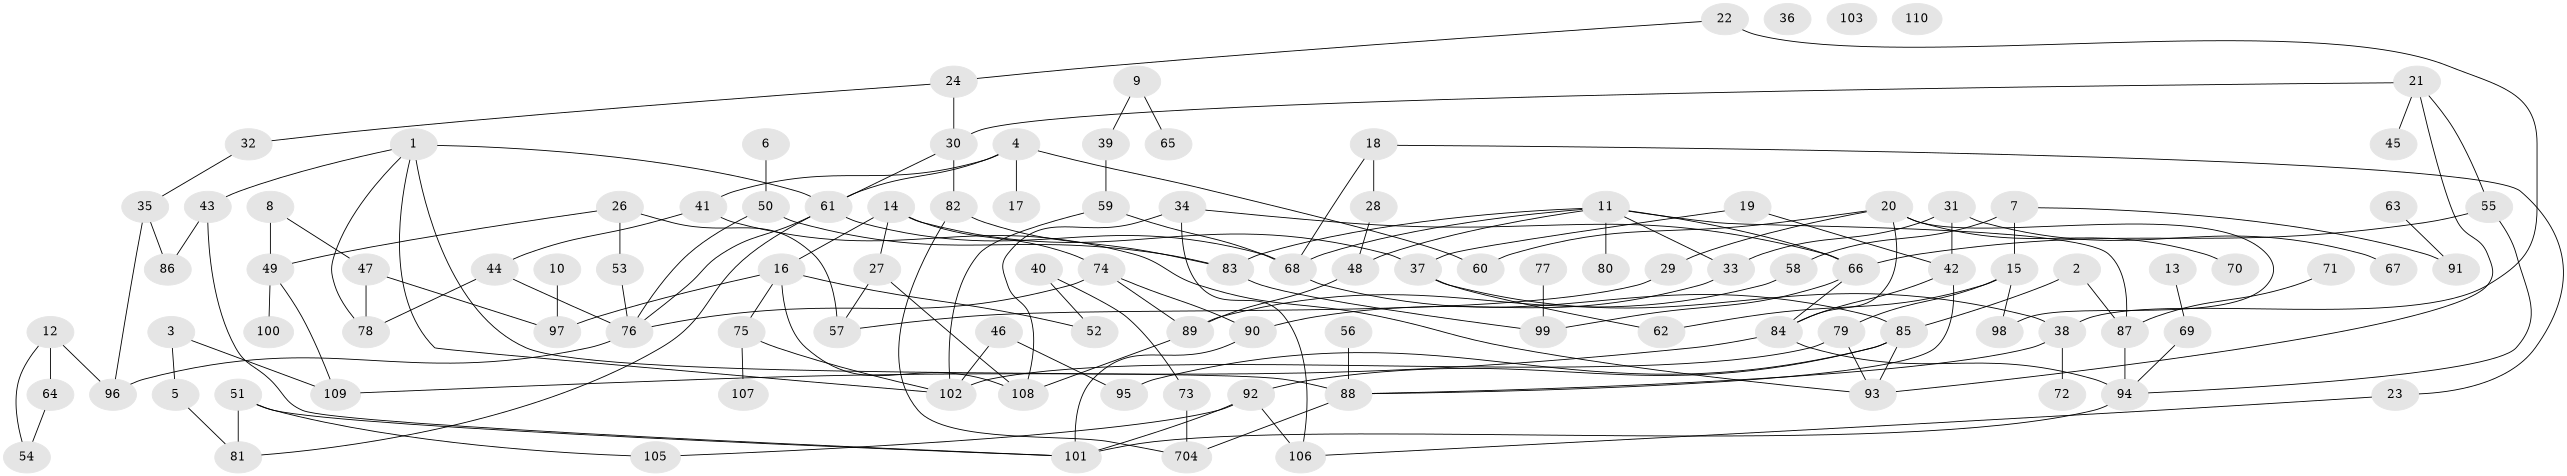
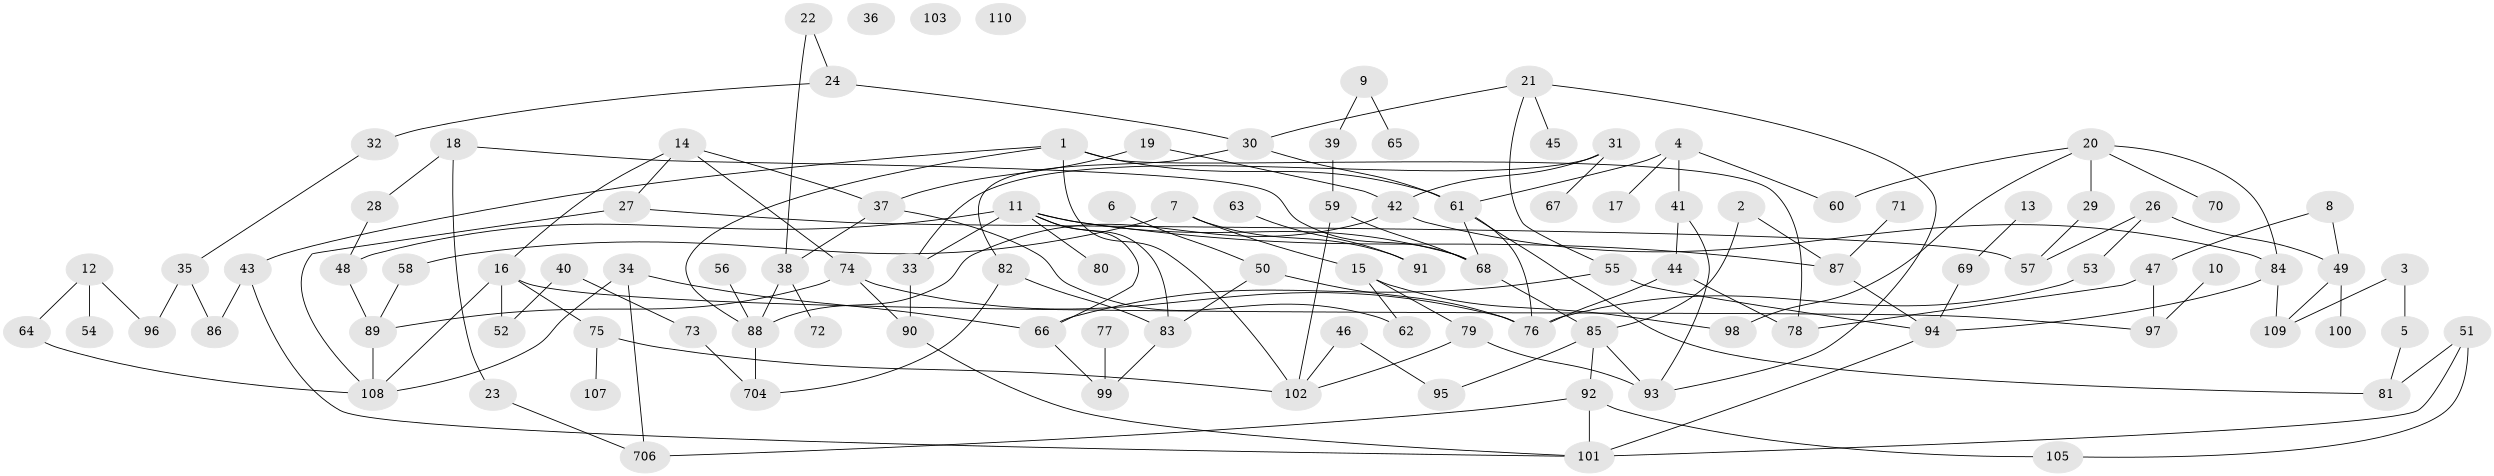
edge "66" -- "84": removed
edge "76" -- "96": removed
edge "64" -- "54": now "64" -- "108"
node "106": label "106" -> "706"
